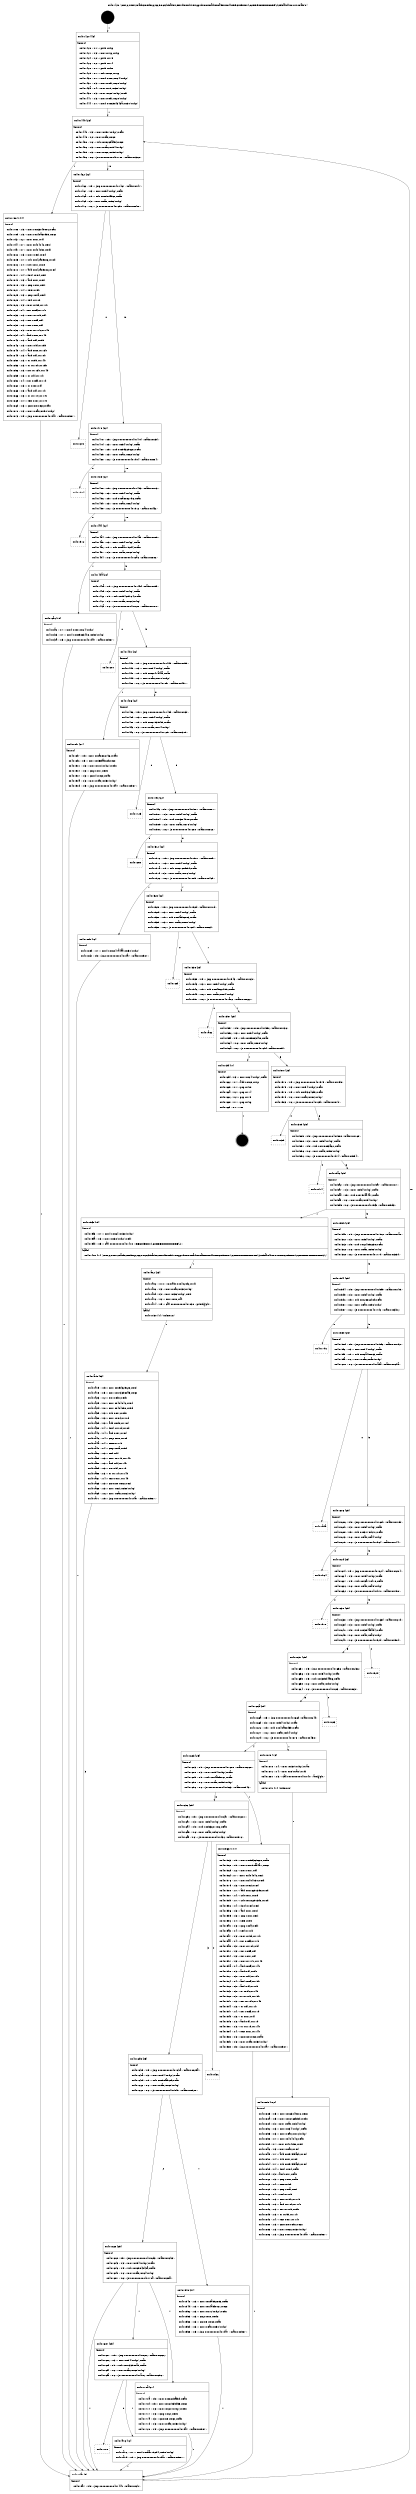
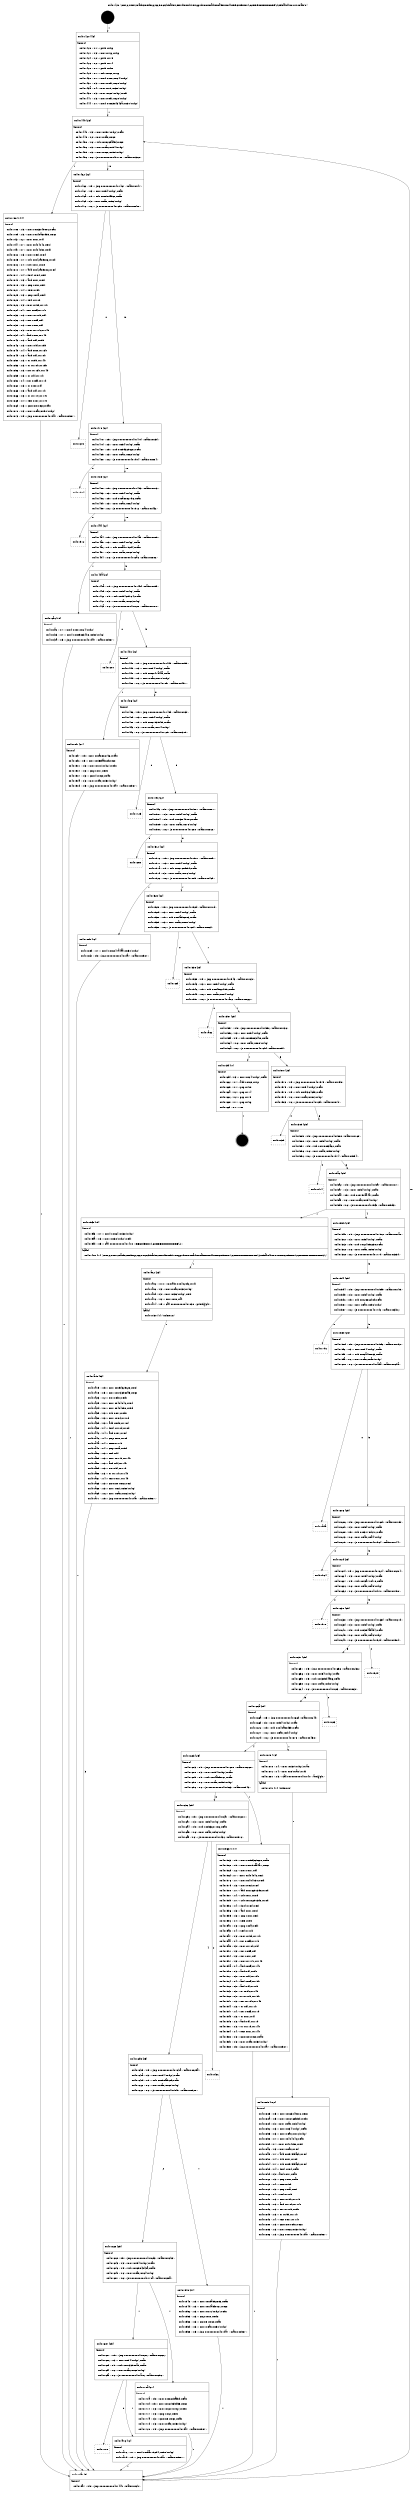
edge "0x4015a2 [25]" -> "0x4015bb [25]": label " 5" -> " 4"
edge "0x40169c [25]" -> "0x4016b5 [25]": label " 3" -> " 4"
edge "0x4016ce [25]" -> "0x401da7 [5]": now "0x401885 [102]" -> "0x401da7 [5]"
